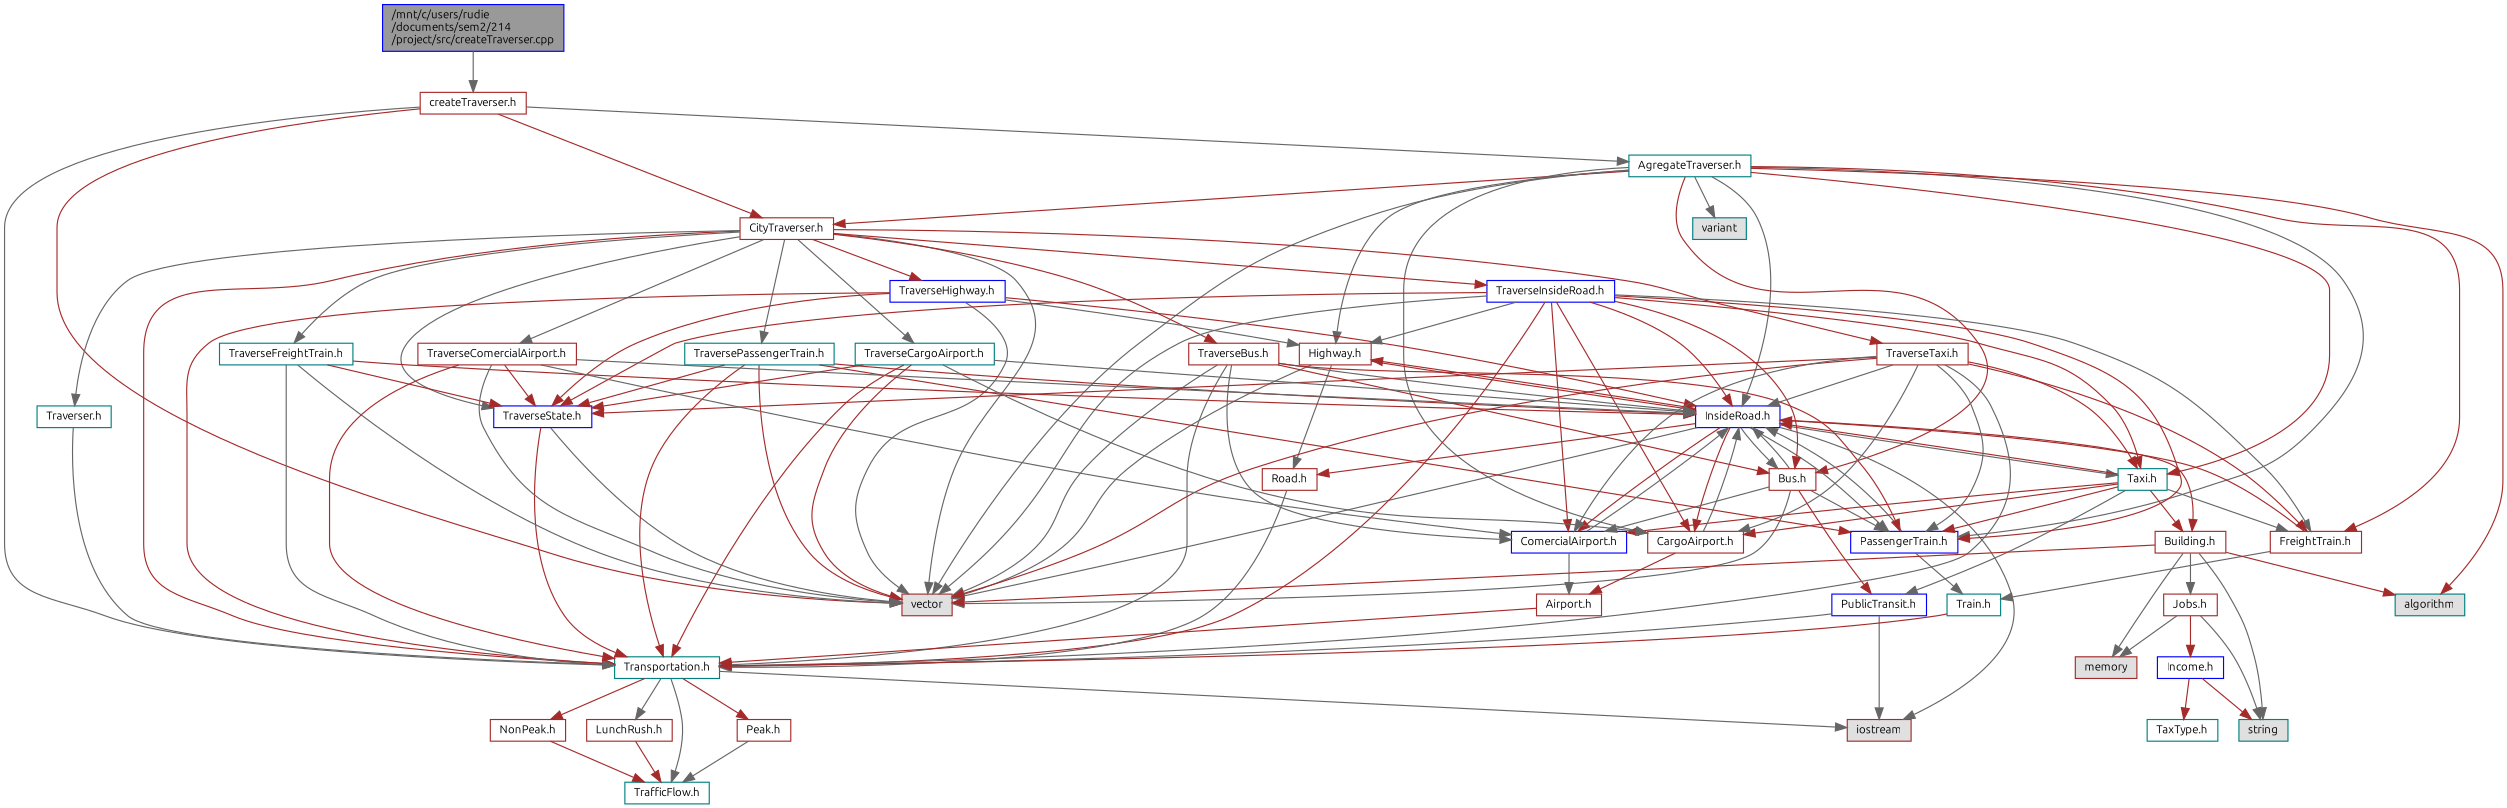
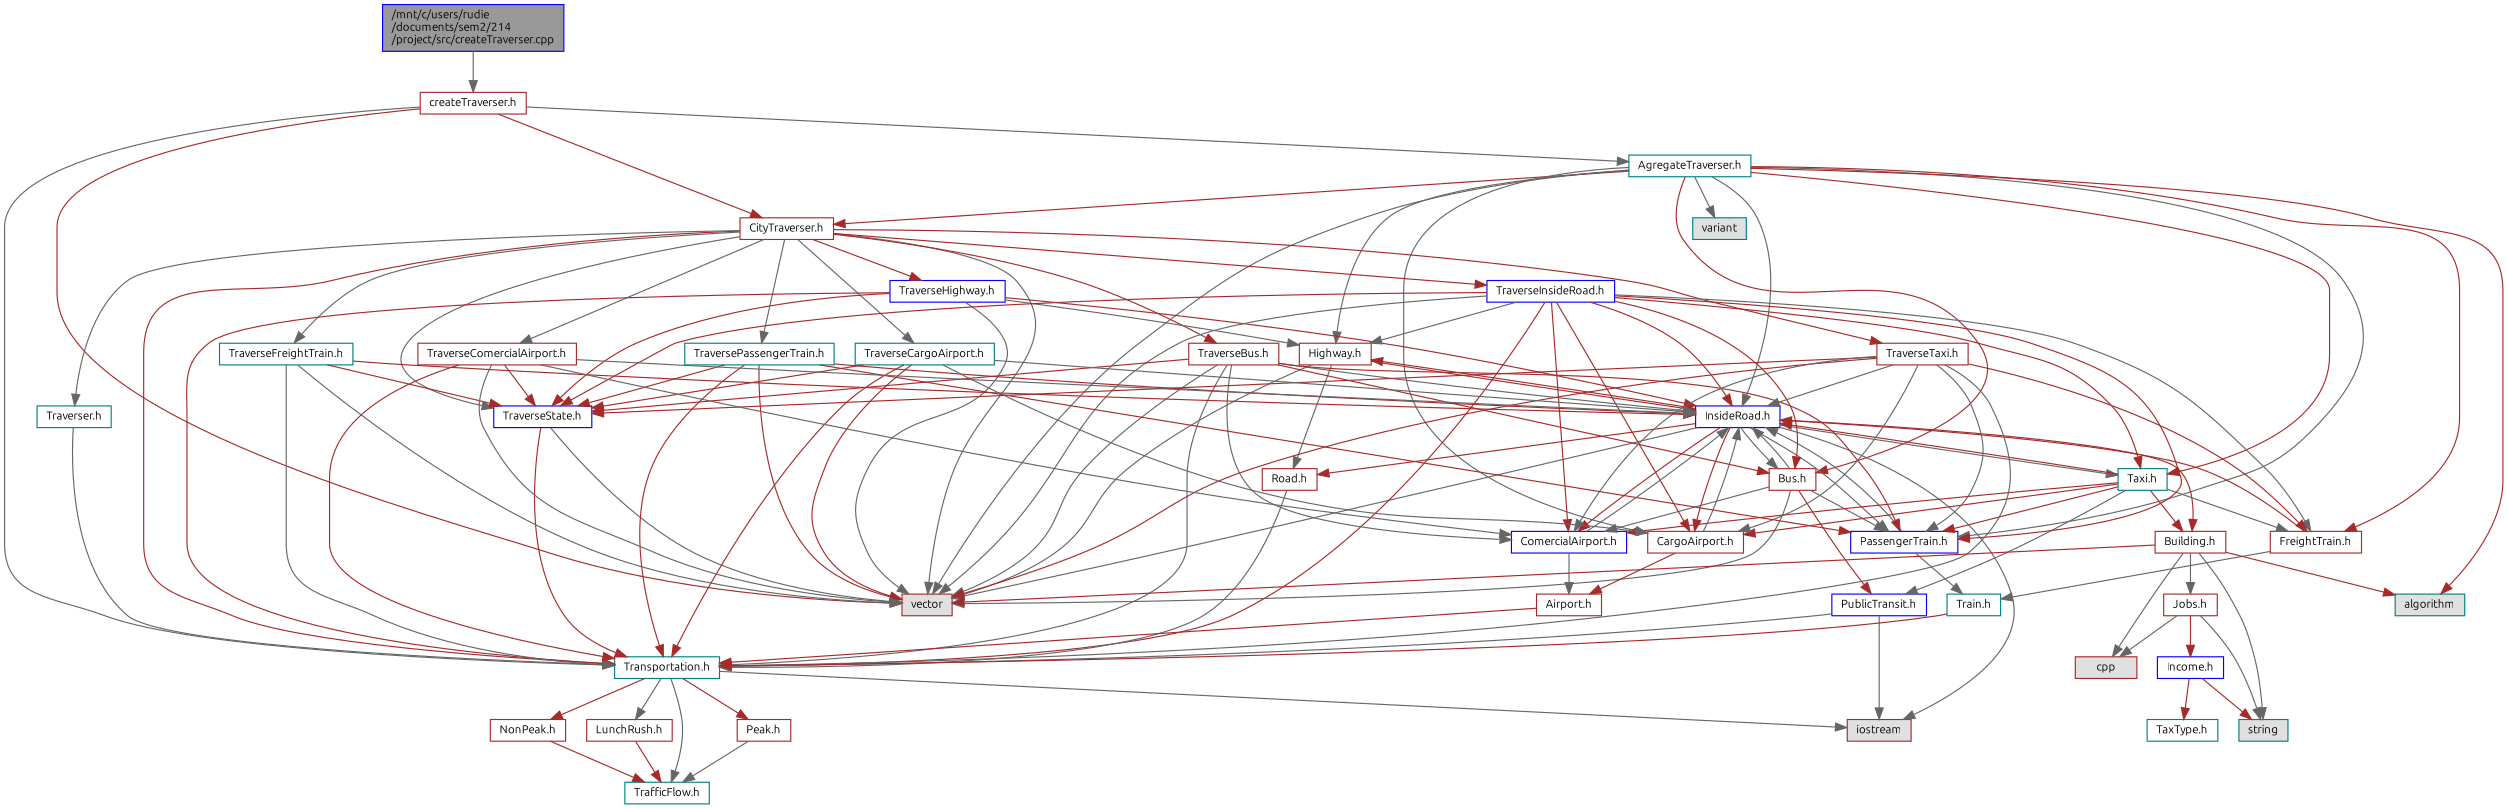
edge "TraverseBus.h" -> "TraverseState.h": added
edge "TraverseTaxi.h" -> "Taxi.h": removed
node "memory": label "memory" -> "cpp"
